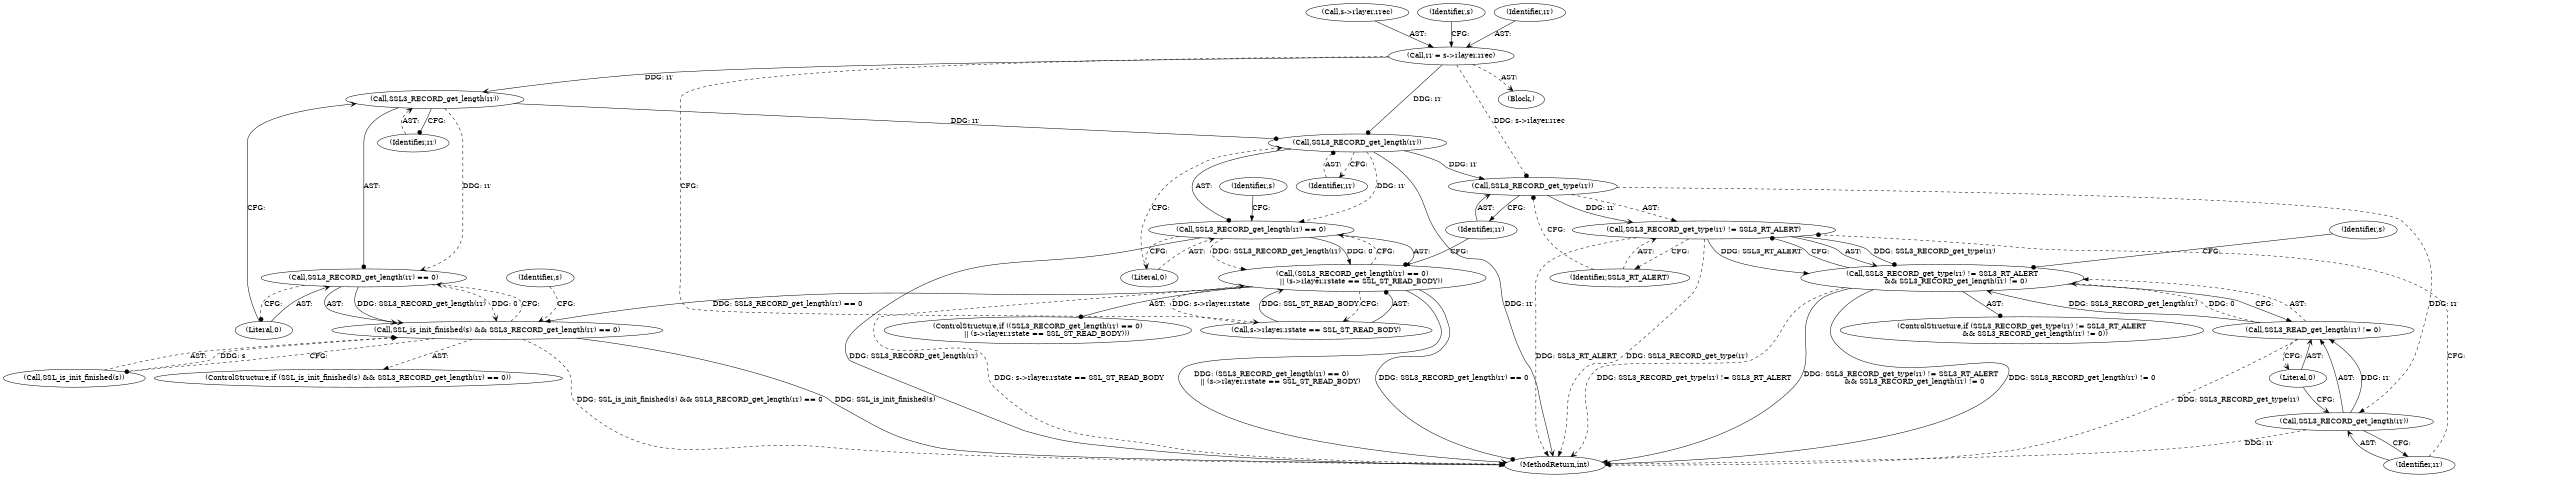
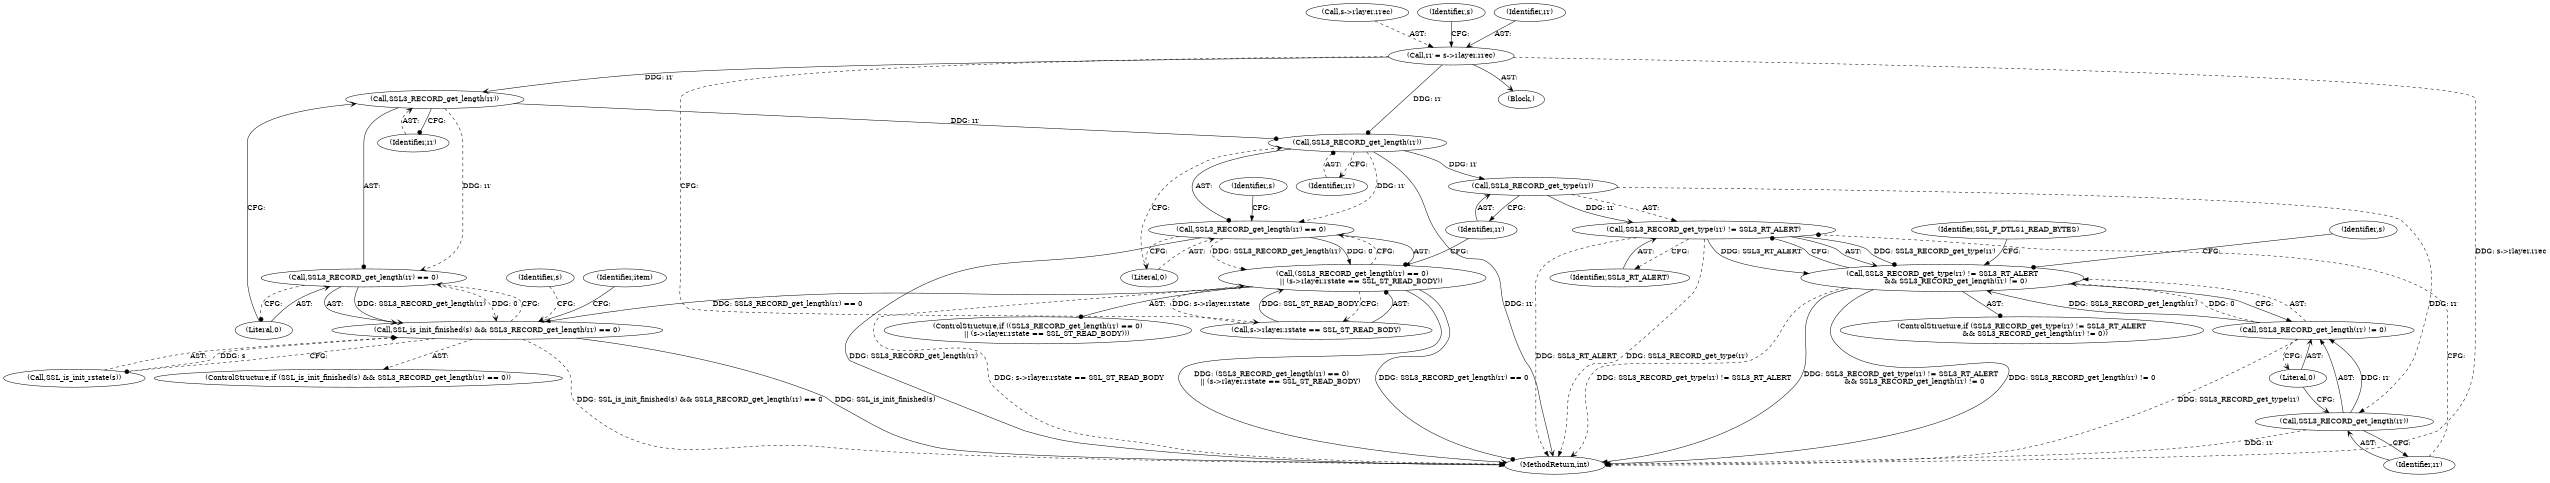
edge "(Call,s->rlayer.rrec)" -> "(Call,rr = s->rlayer.rrec)": style solid -> dashed
edge "(Call,rr = s->rlayer.rrec)" -> "(Block,)": style dashed -> solid
edge "(Call,rr = s->rlayer.rrec)" -> "(Call,SSL3_RECORD_get_type(rr))": now "(Call,rr = s->rlayer.rrec)" -> "(MethodReturn,int)"
node "(Identifier,SSL_F_DTLS1_READ_BYTES)": added
edge "(Identifier,SSL3_RT_ALERT)" -> "(Call,SSL3_RECORD_get_type(rr))": removed, label "CFG:"
edge "(Identifier,SSL3_RT_ALERT)" -> "(Call,SSL3_RECORD_get_type(rr) != SSL3_RT_ALERT)": style dashed -> solid
node "(Identifier,item)": added
node "(Call,SSL3_READ_get_length(rr) != 0)": label "(Call,SSL3_READ_get_length(rr) != 0)" -> "(Call,SSL3_RECORD_get_length(rr) != 0)"
node "(Call,SSL_is_init_finished(s))": label "(Call,SSL_is_init_finished(s))" -> "(Call,SSL_is_init_rstate(s))"
